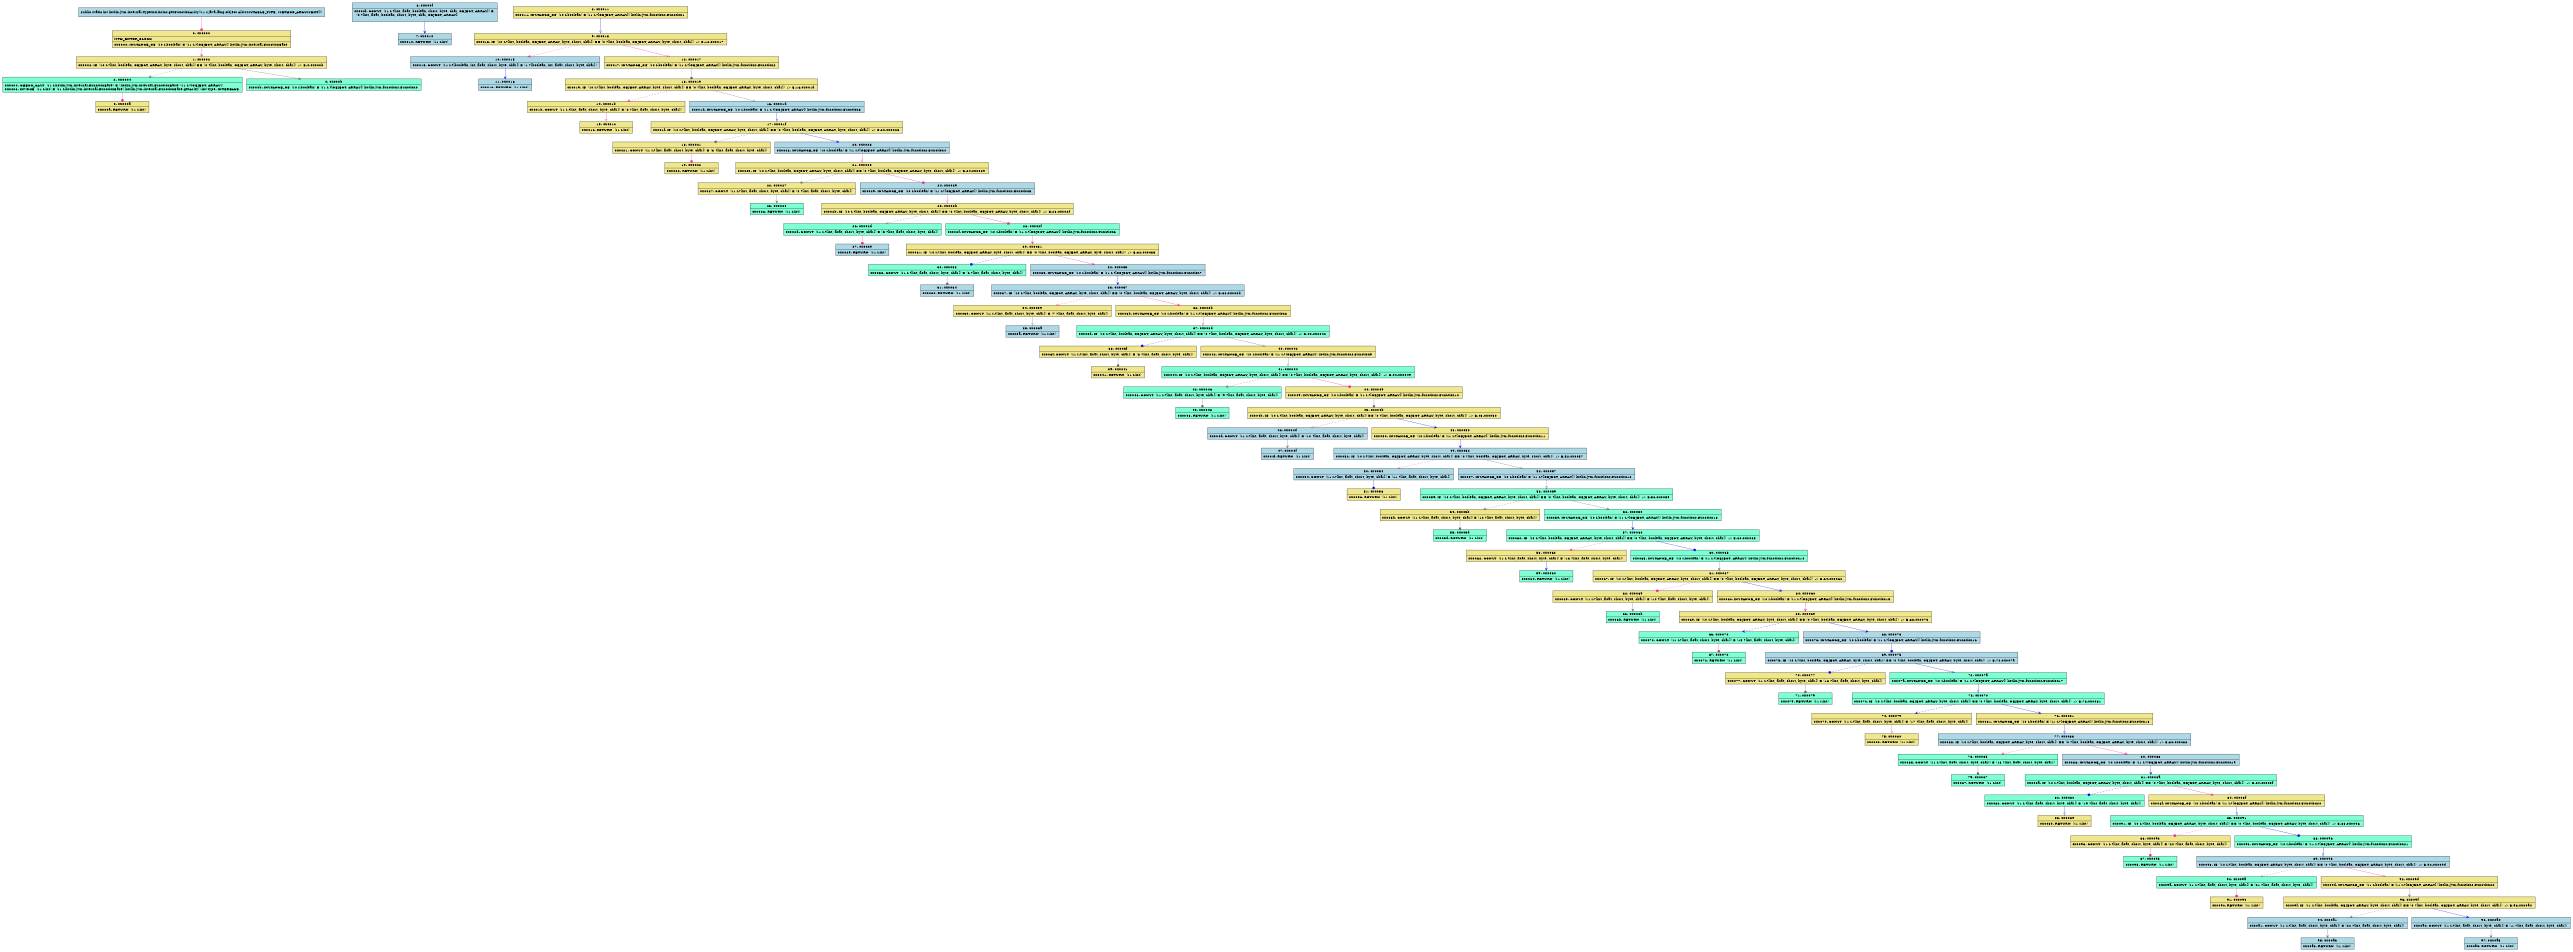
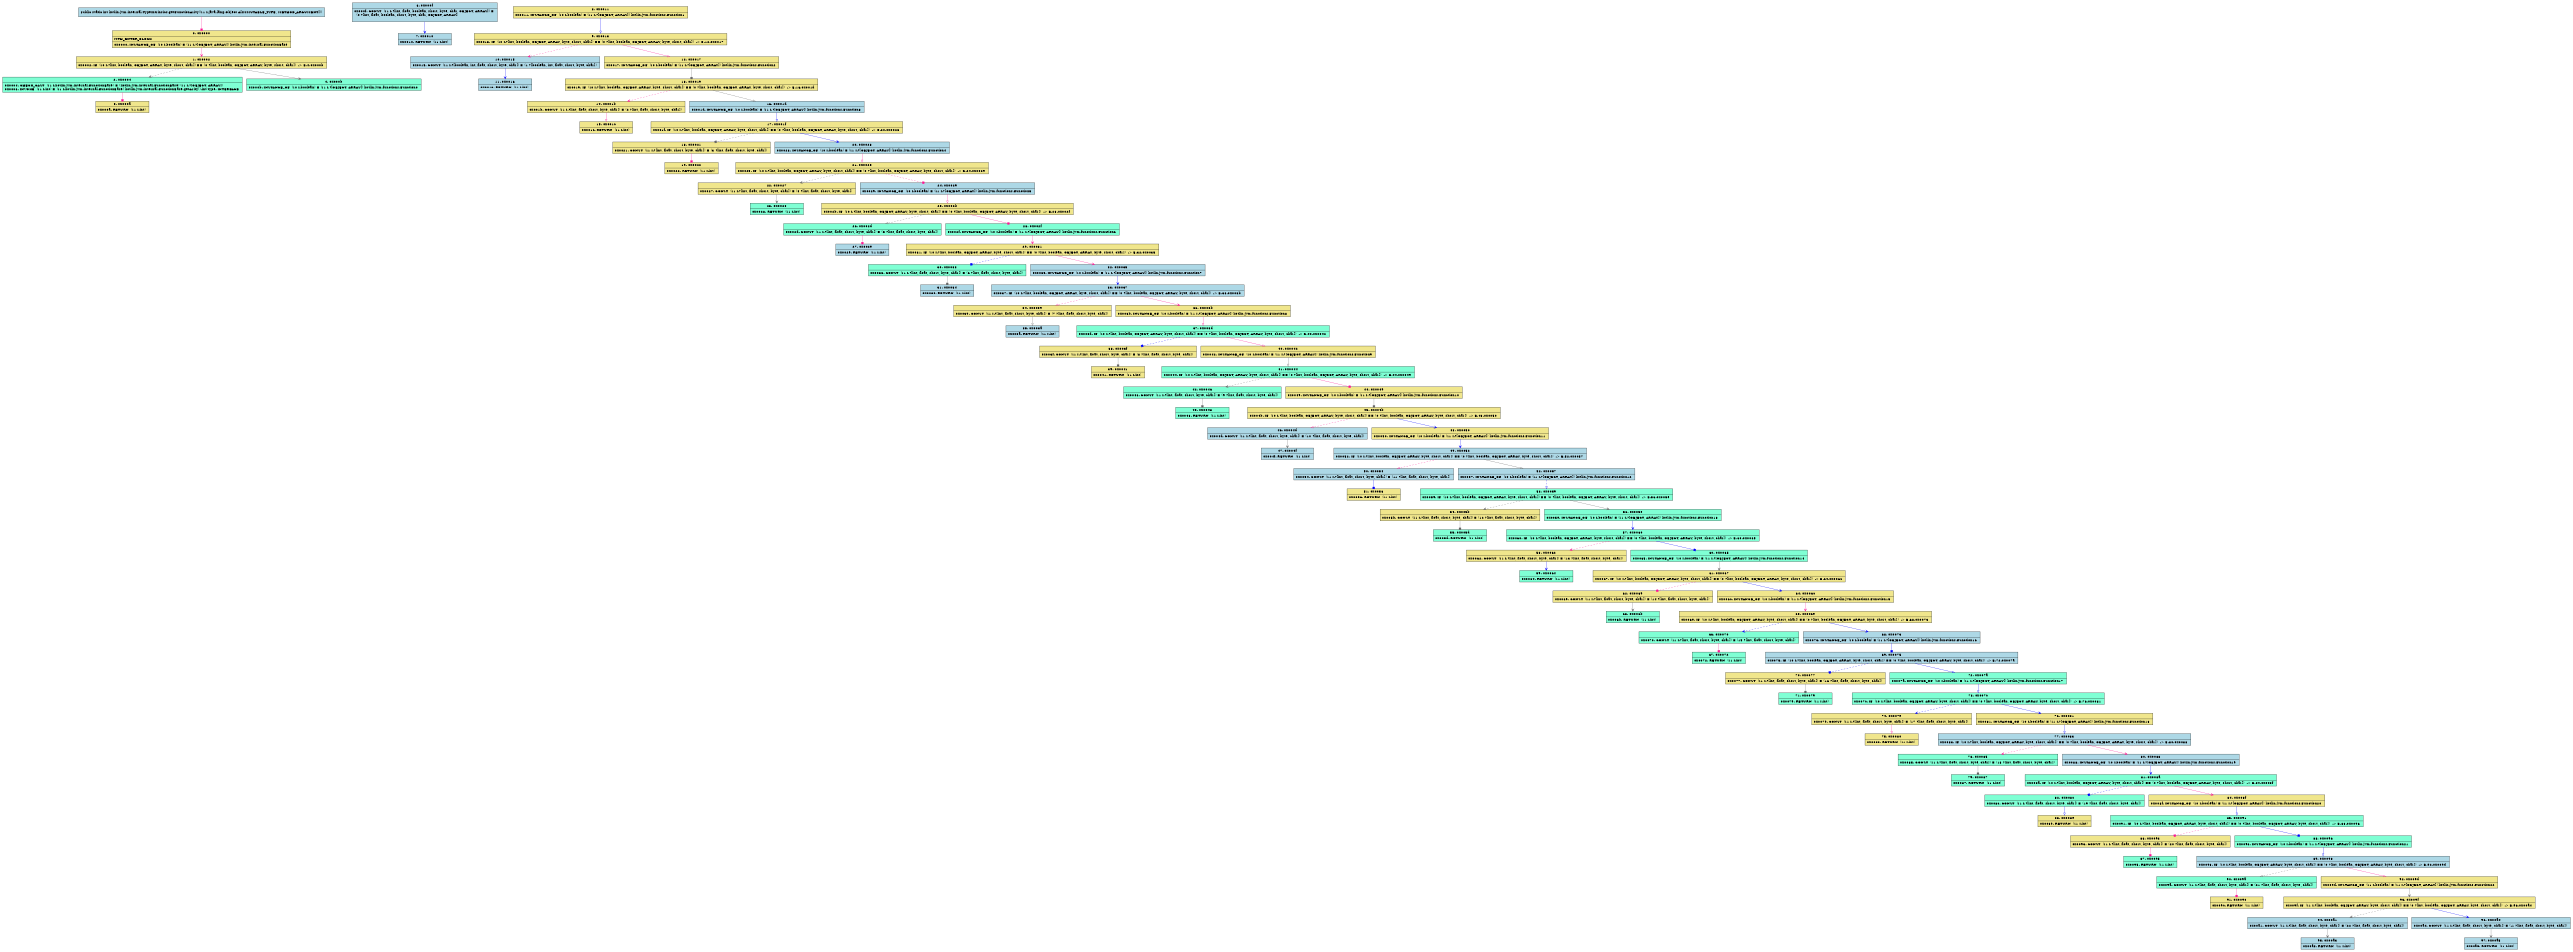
edge "21: 0x0025" -> "24: 0x0029": style solid -> dashed
edge "37: 0x003d" -> "40: 0x0042": color gray40 -> deeppink
